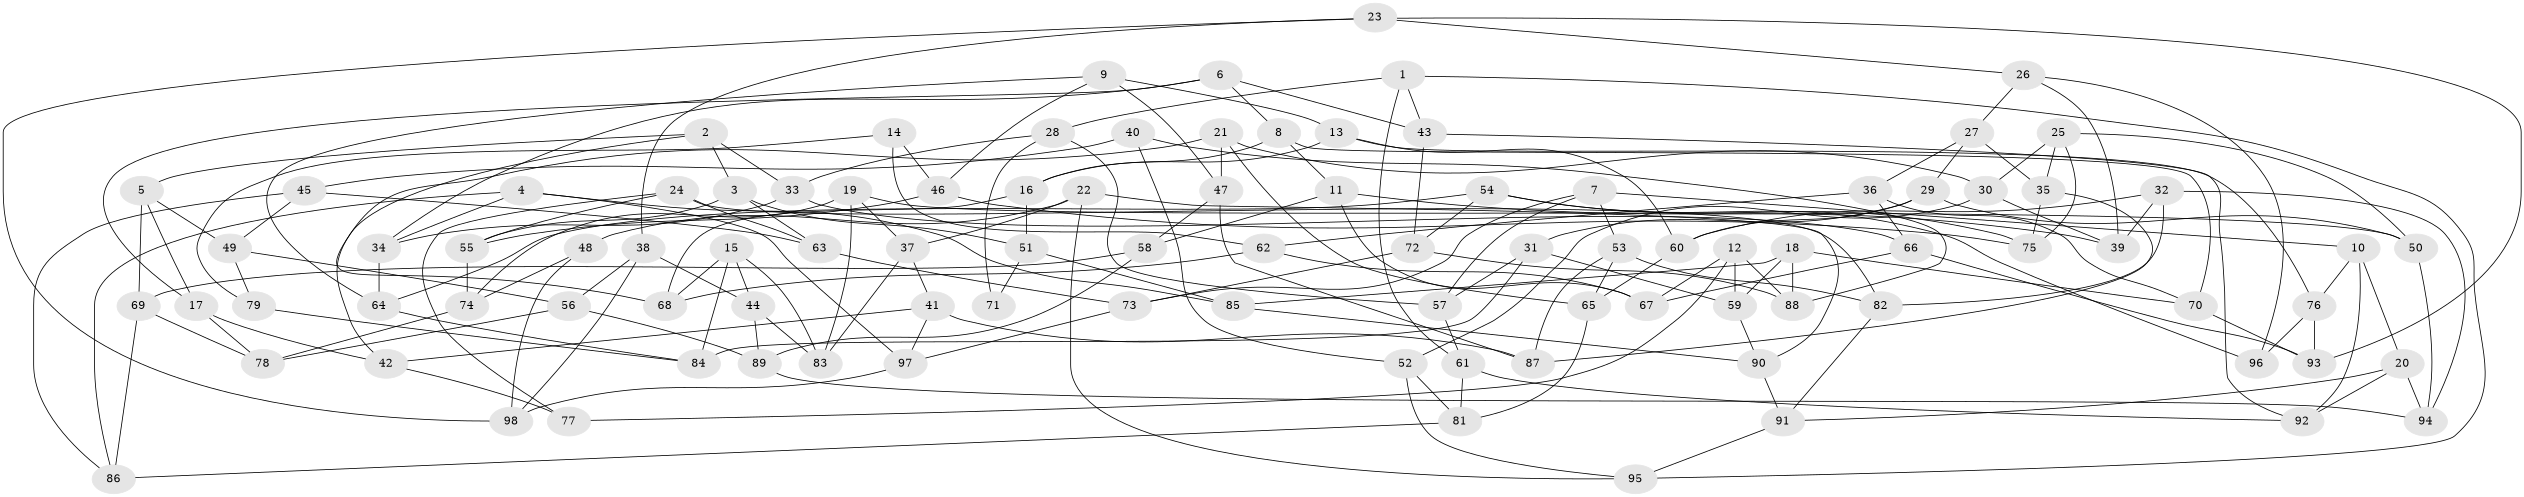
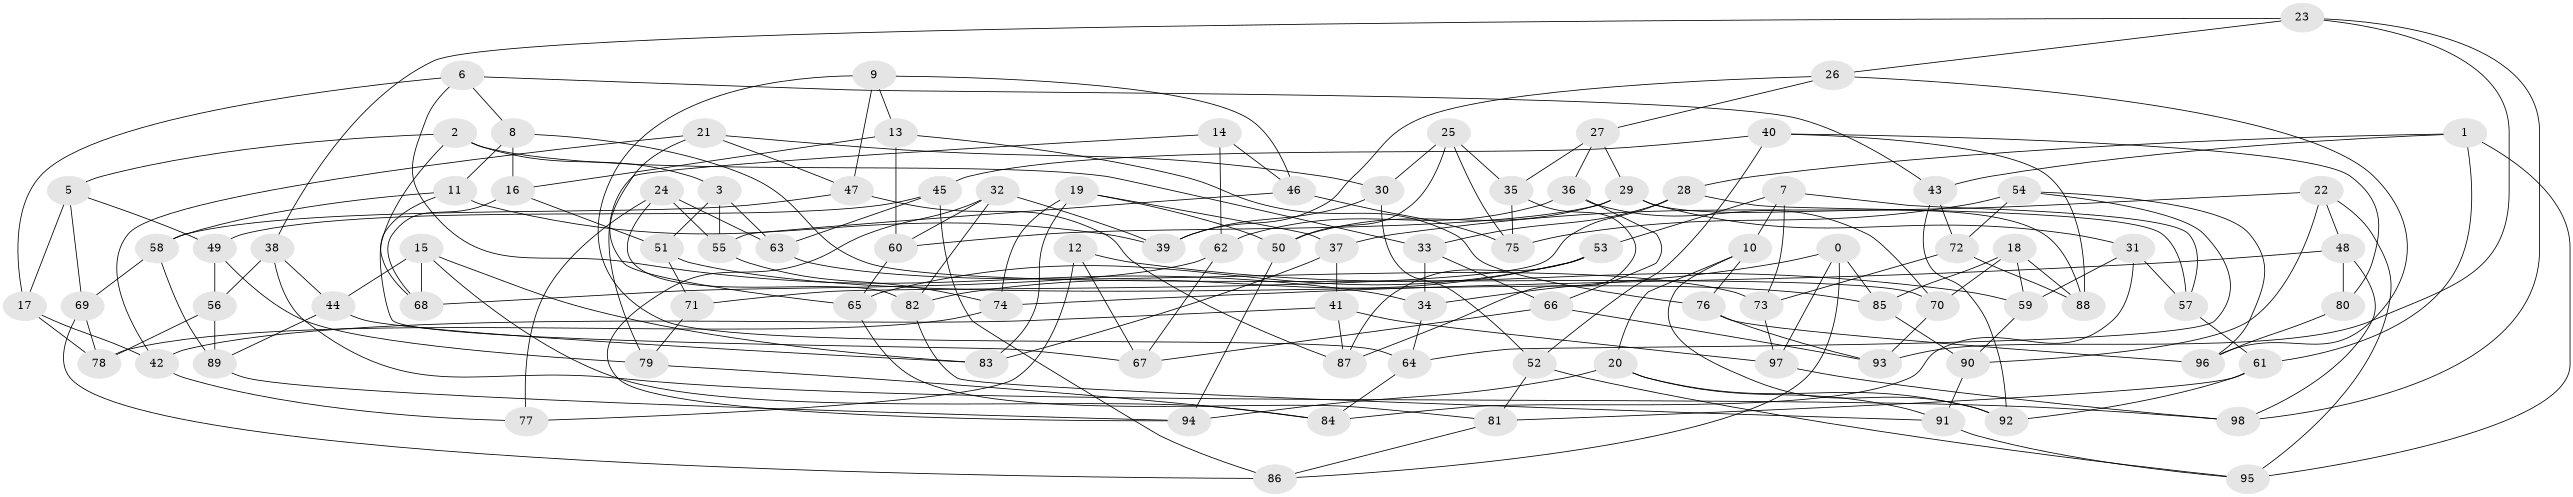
node "4": label "4" -> "0"
edge "12" -- "88": now "29" -- "88"
node "80": added
edge "71" -- "79": added
